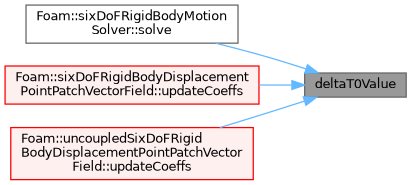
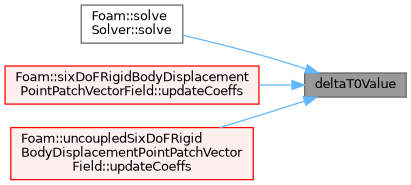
node "Foam::sixDoFRigidBodyMotion Solver::solve": label "Foam::sixDoFRigidBodyMotion Solver::solve" -> "Foam::solve Solver::solve"
